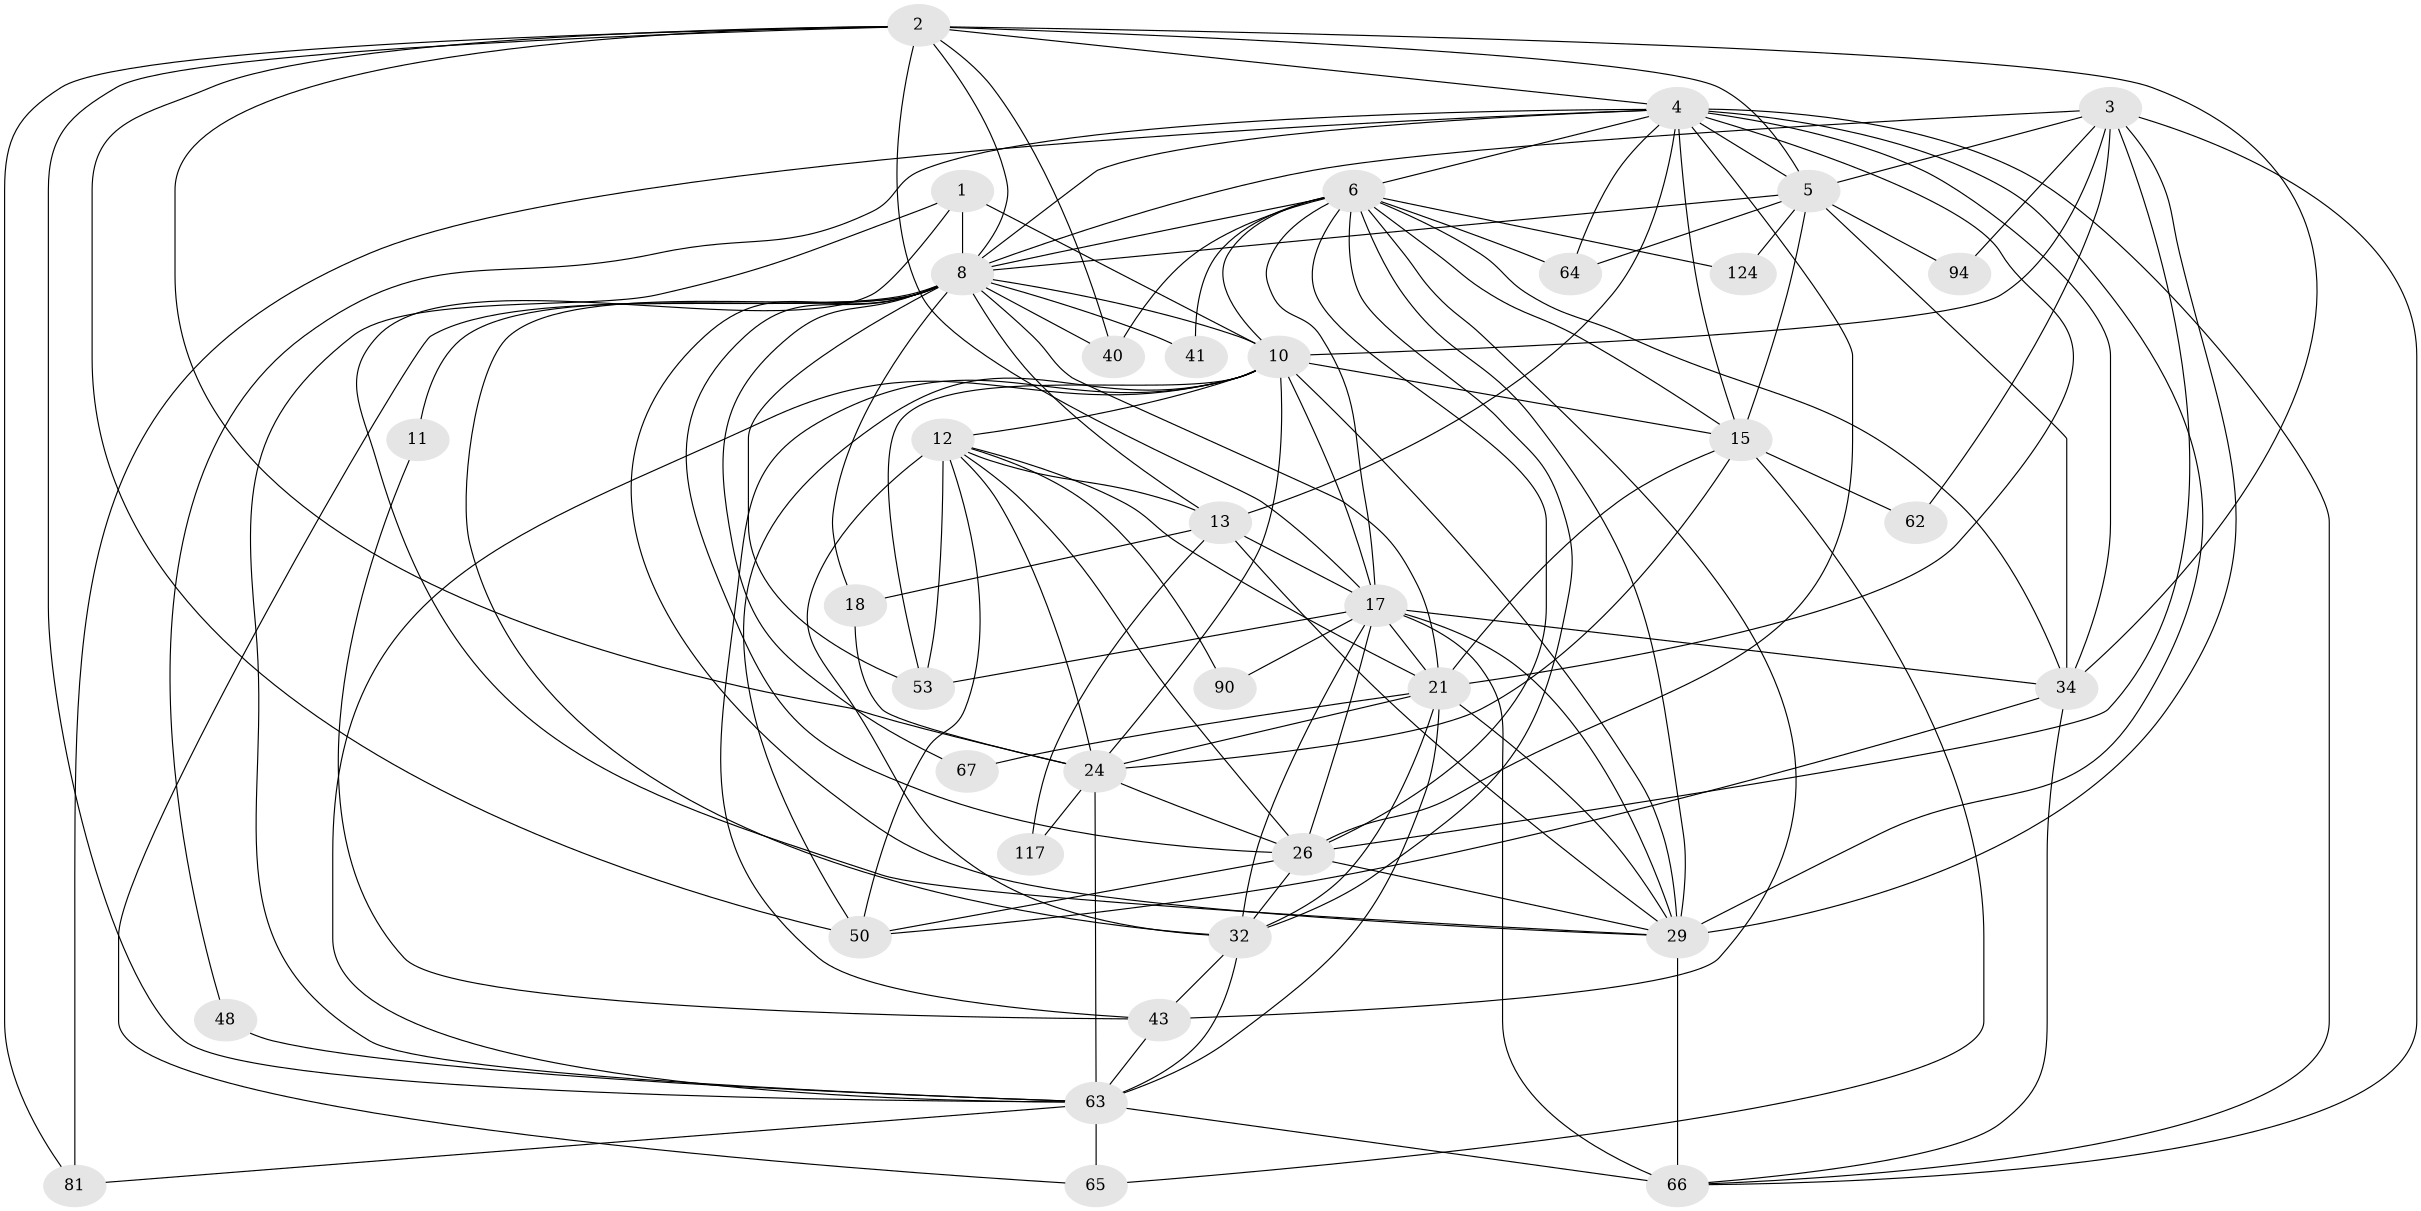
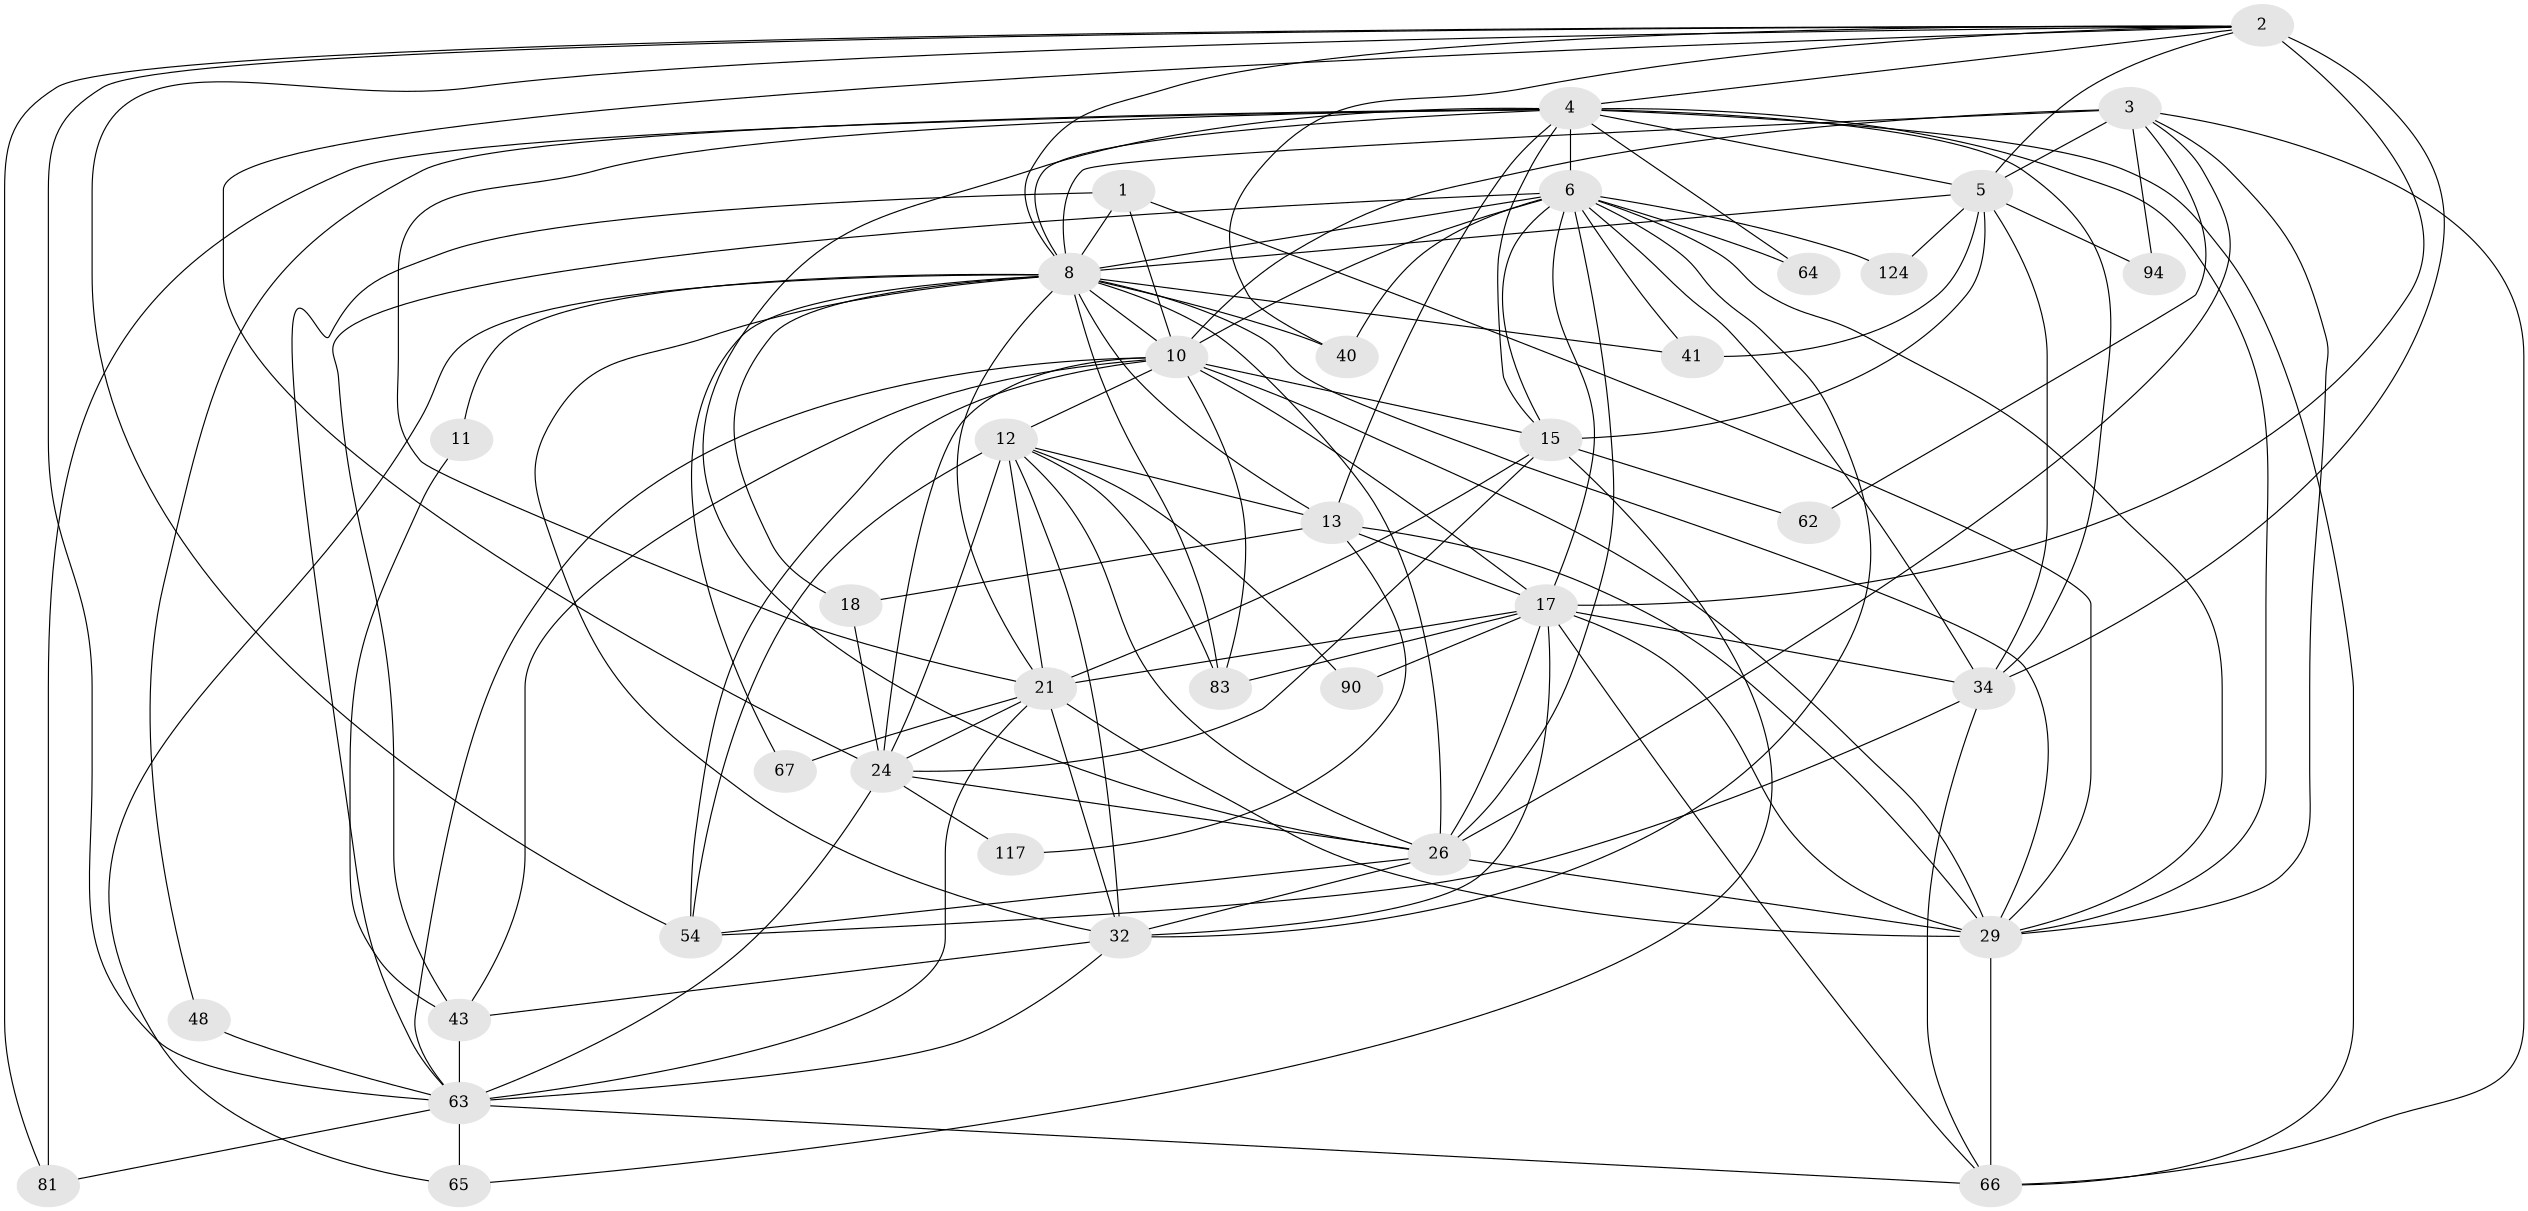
edge "5" -- "64": now "5" -- "41"
node "53": label "53" -> "83"
node "50": label "50" -> "54"
